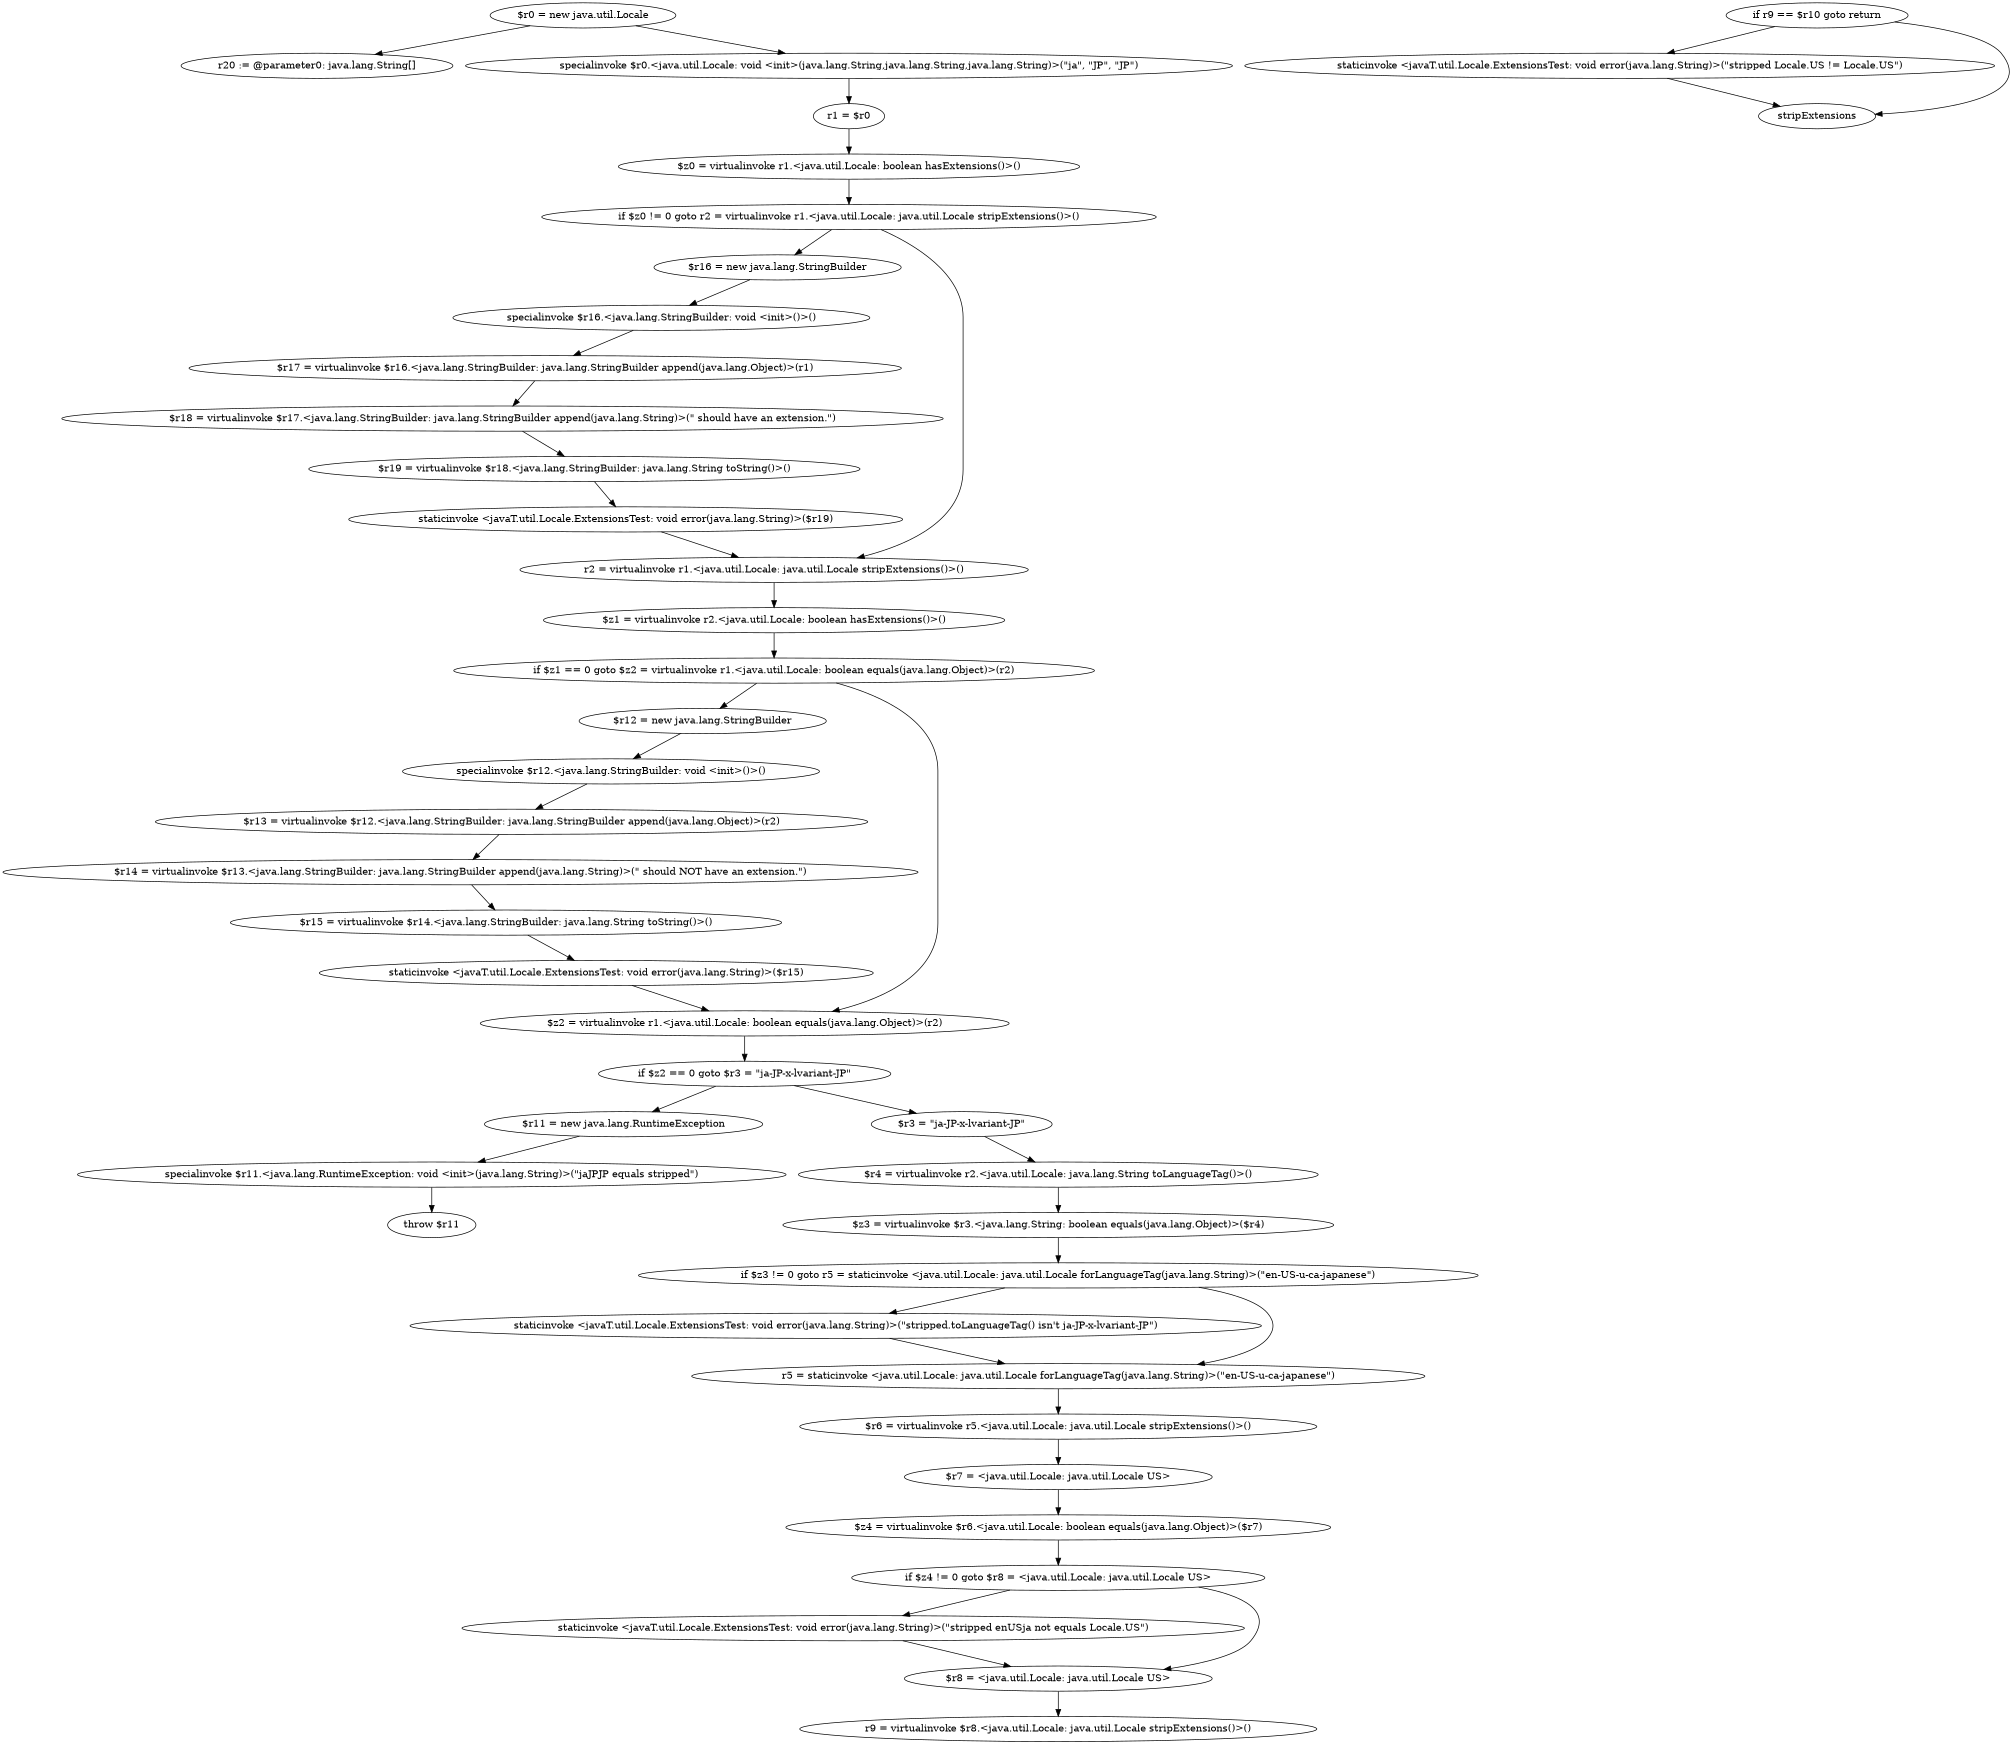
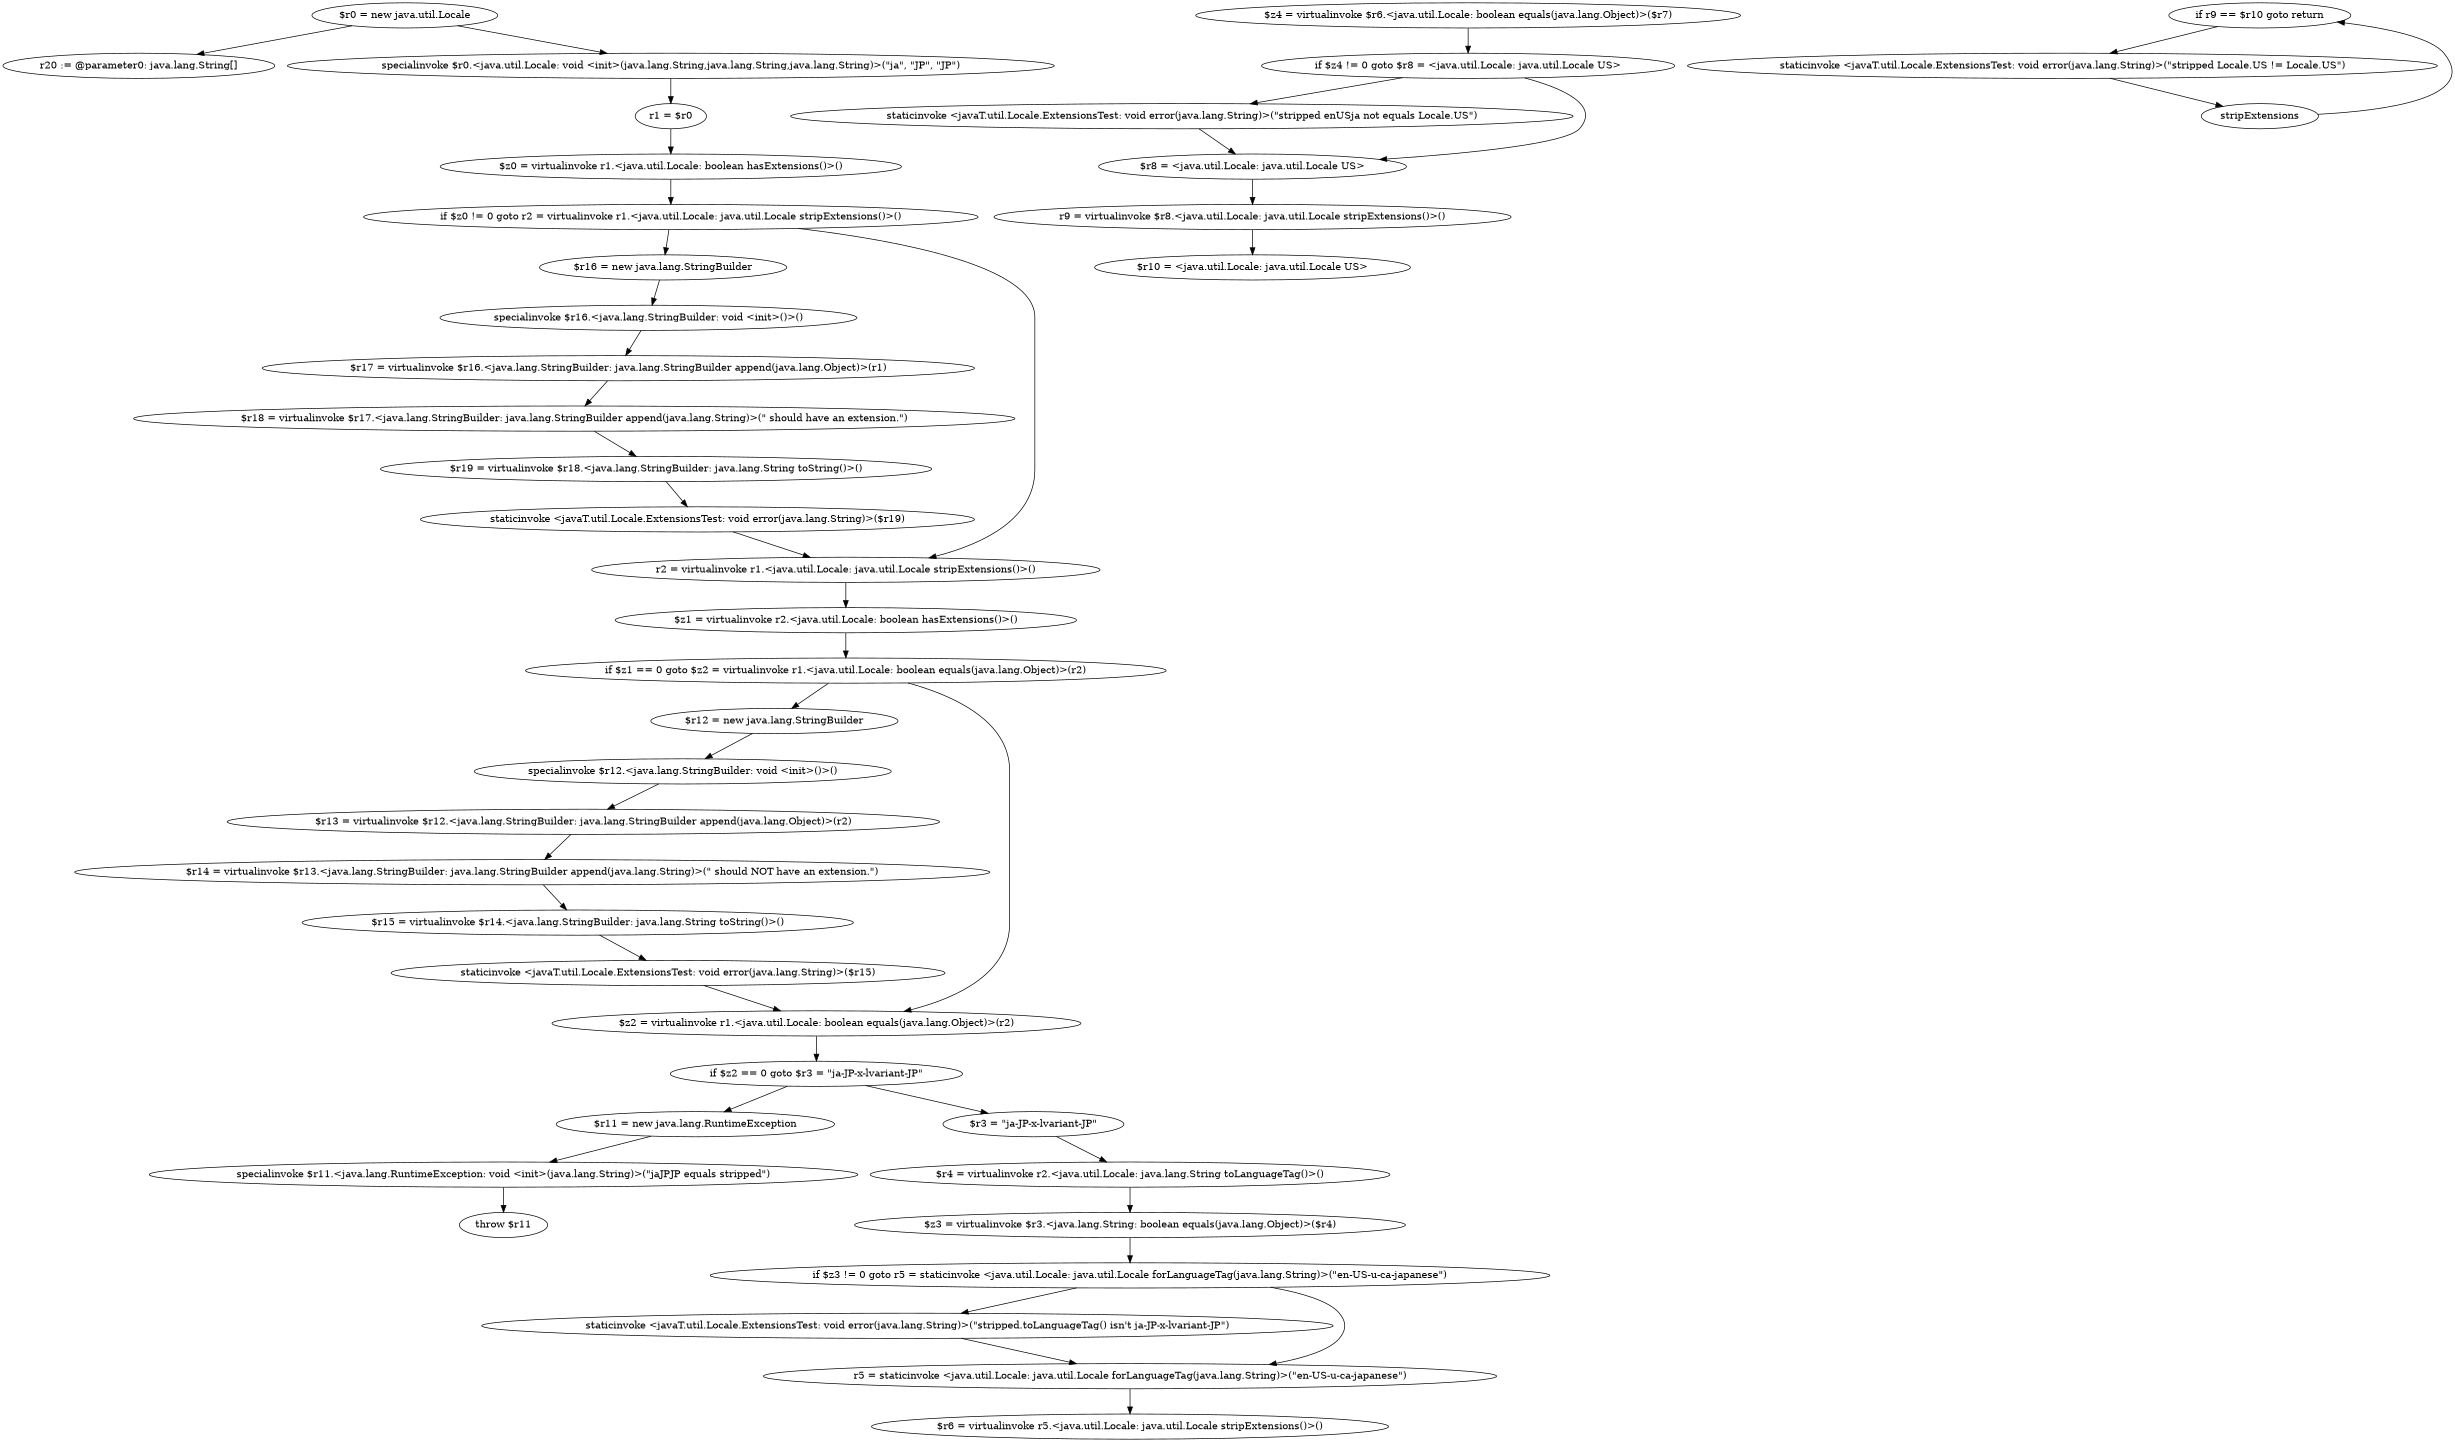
edge "if r9 == $r10 goto return" -> "stripExtensions": reversed
node "$r10 = <java.util.Locale: java.util.Locale US>": added
node "$r7 = <java.util.Locale: java.util.Locale US>": removed
